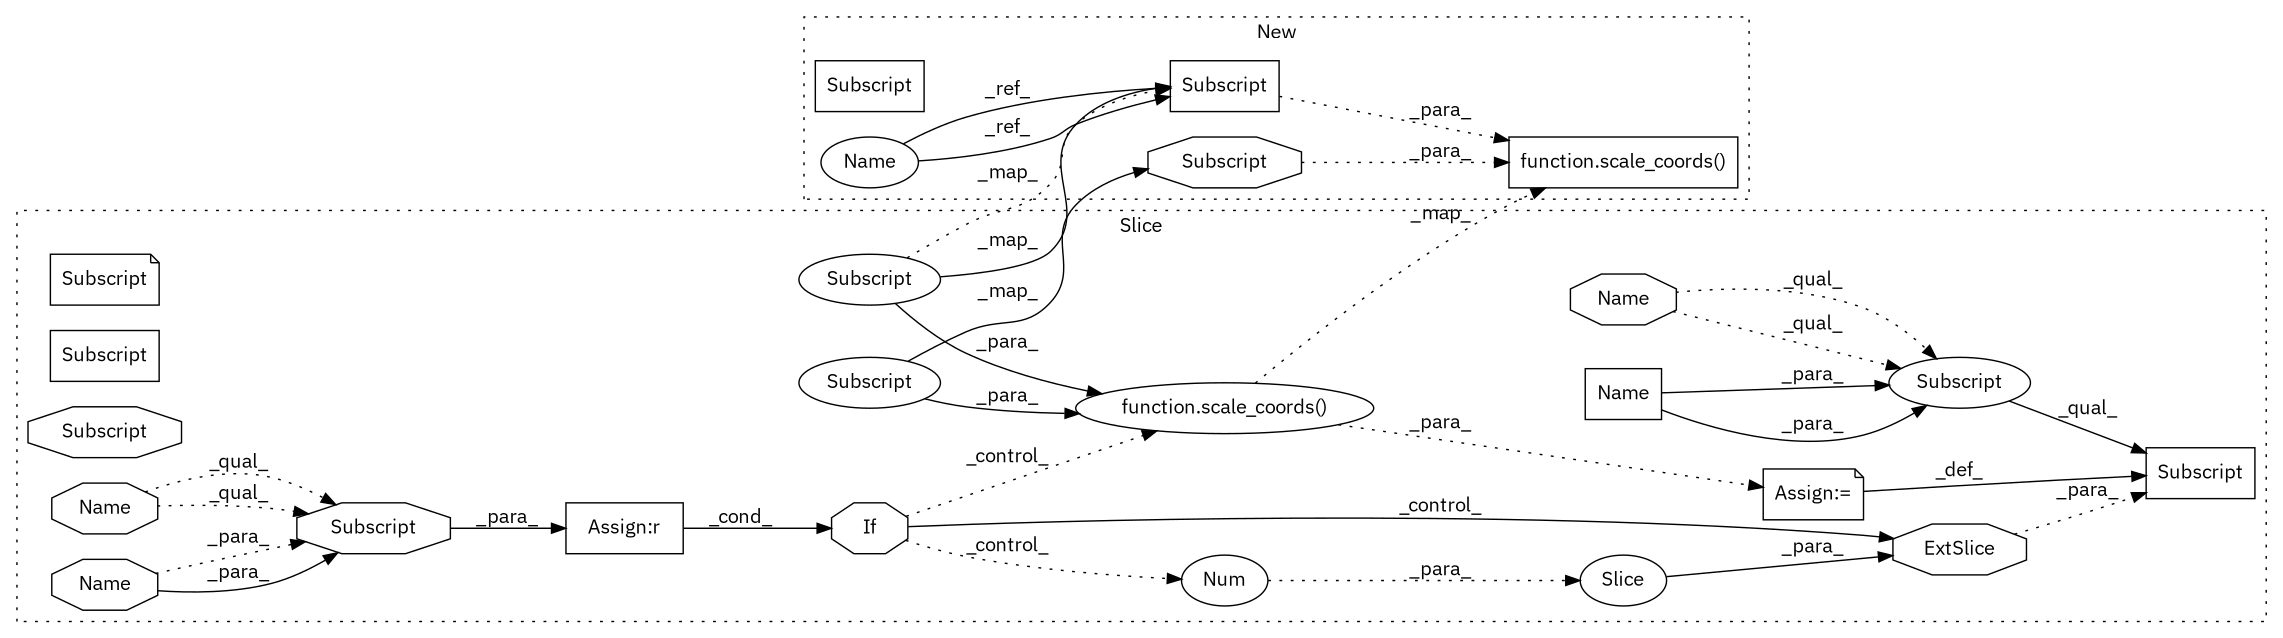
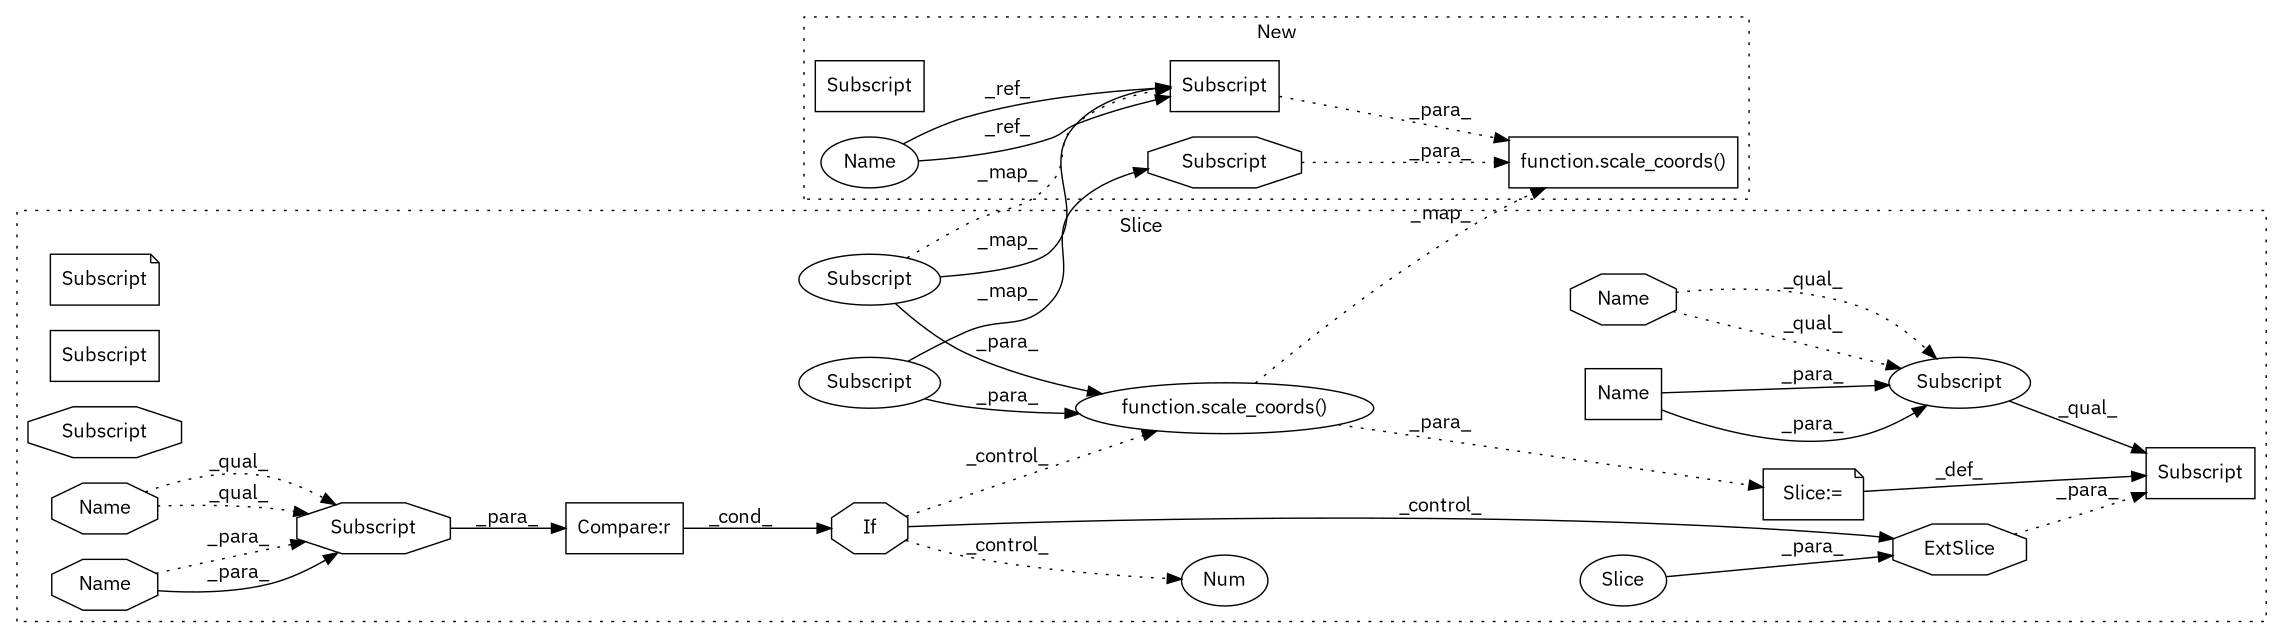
node "Assign:=": label "Assign:=" -> "Slice:="
node "Assign:r": label "Assign:r" -> "Compare:r"
edge "Num" -> "Slice": removed, label "_para_"
